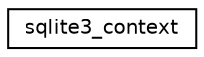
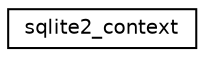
node "sqlite3_context": label "sqlite3_context" -> "sqlite2_context"
